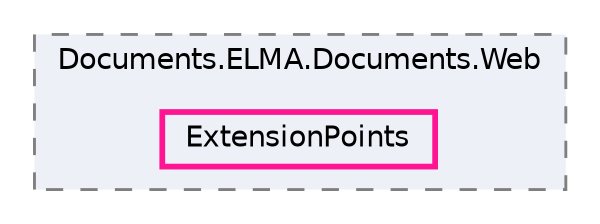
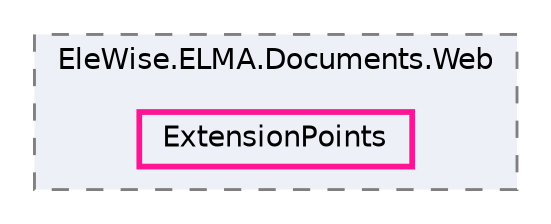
cluster "Documents.ELMA.Documents.Web": label "Documents.ELMA.Documents.Web" -> "EleWise.ELMA.Documents.Web"
